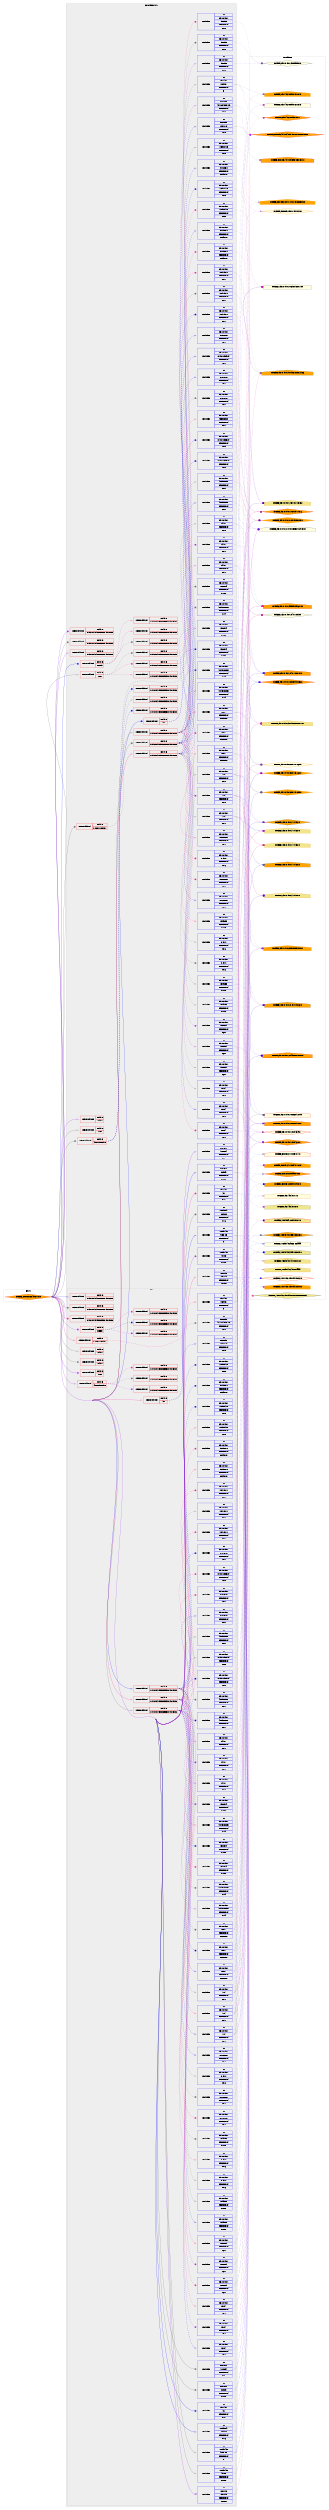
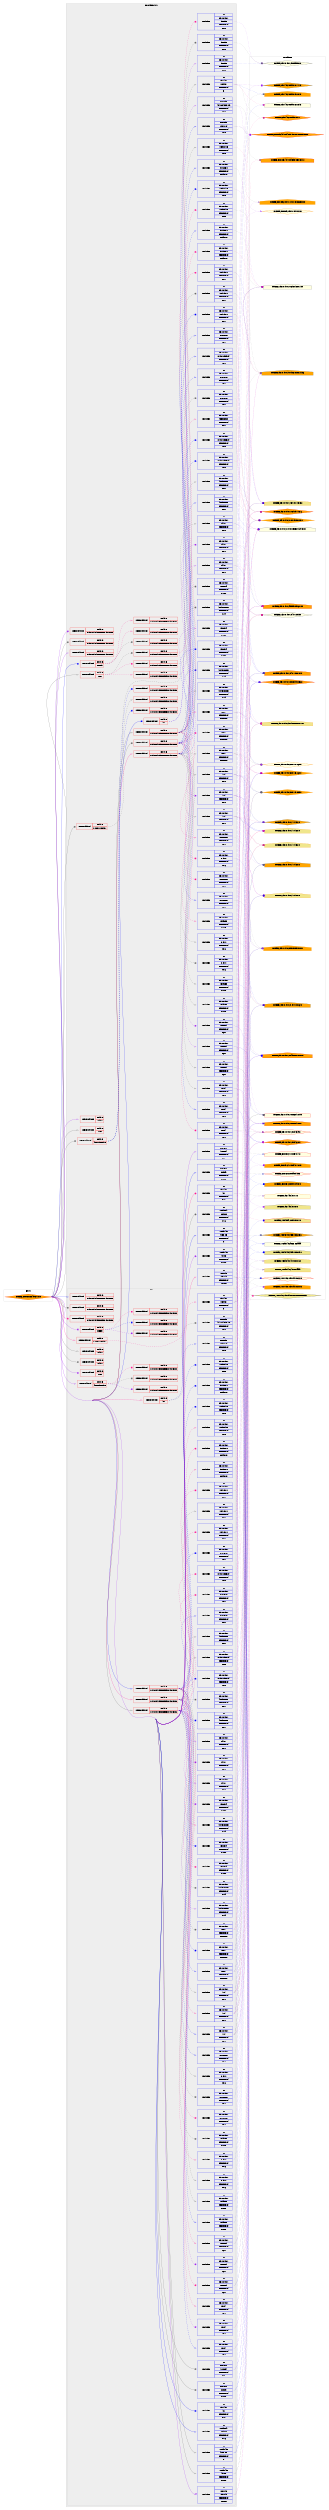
node "portage://dev-libs/mathjax-2.7.7-r1": added
node "portage://app-text/podofo-0.10.3": fillcolor orange -> lightyellow
